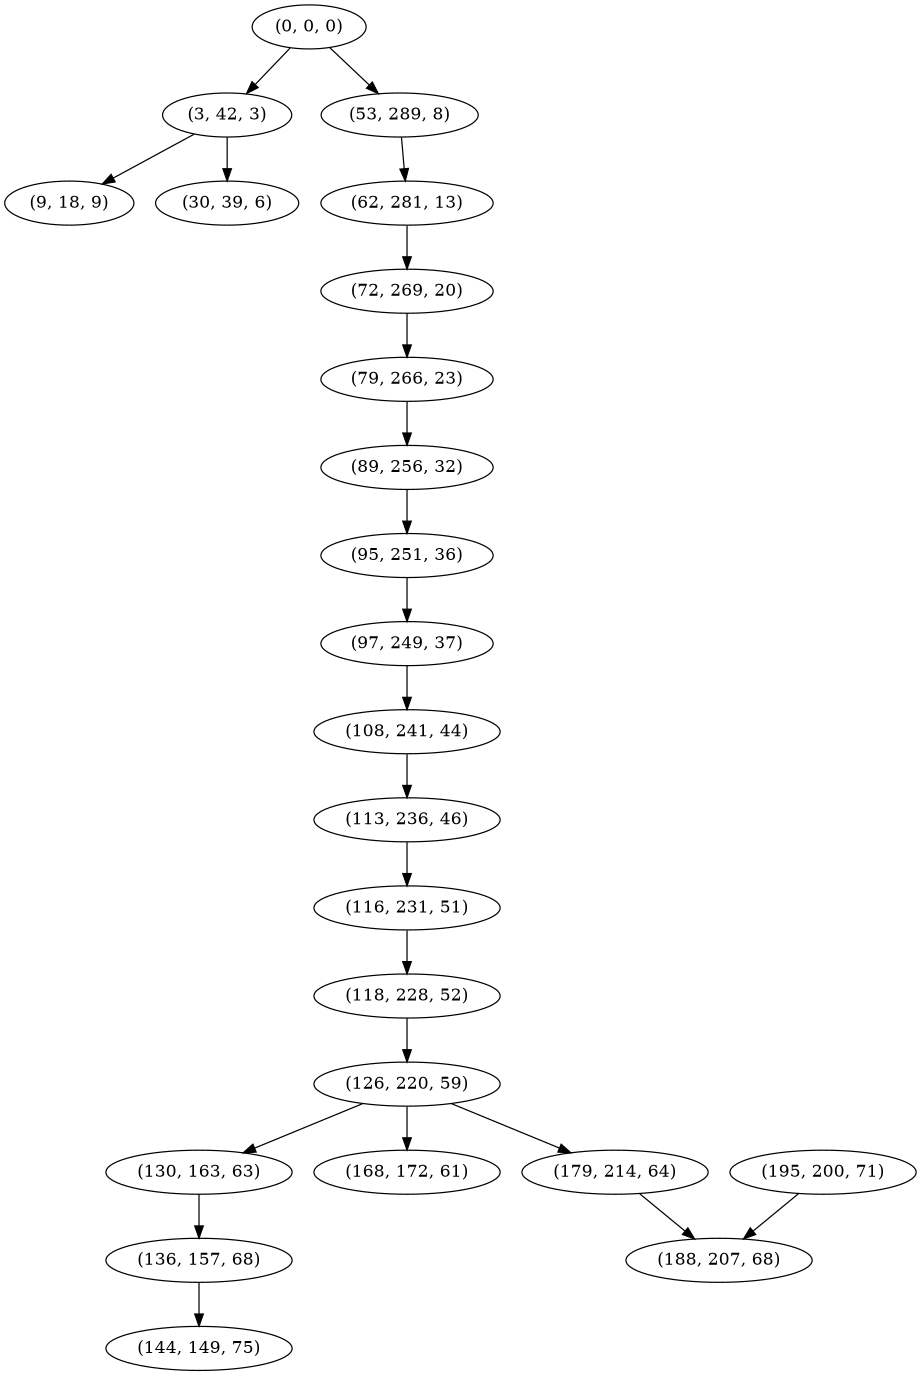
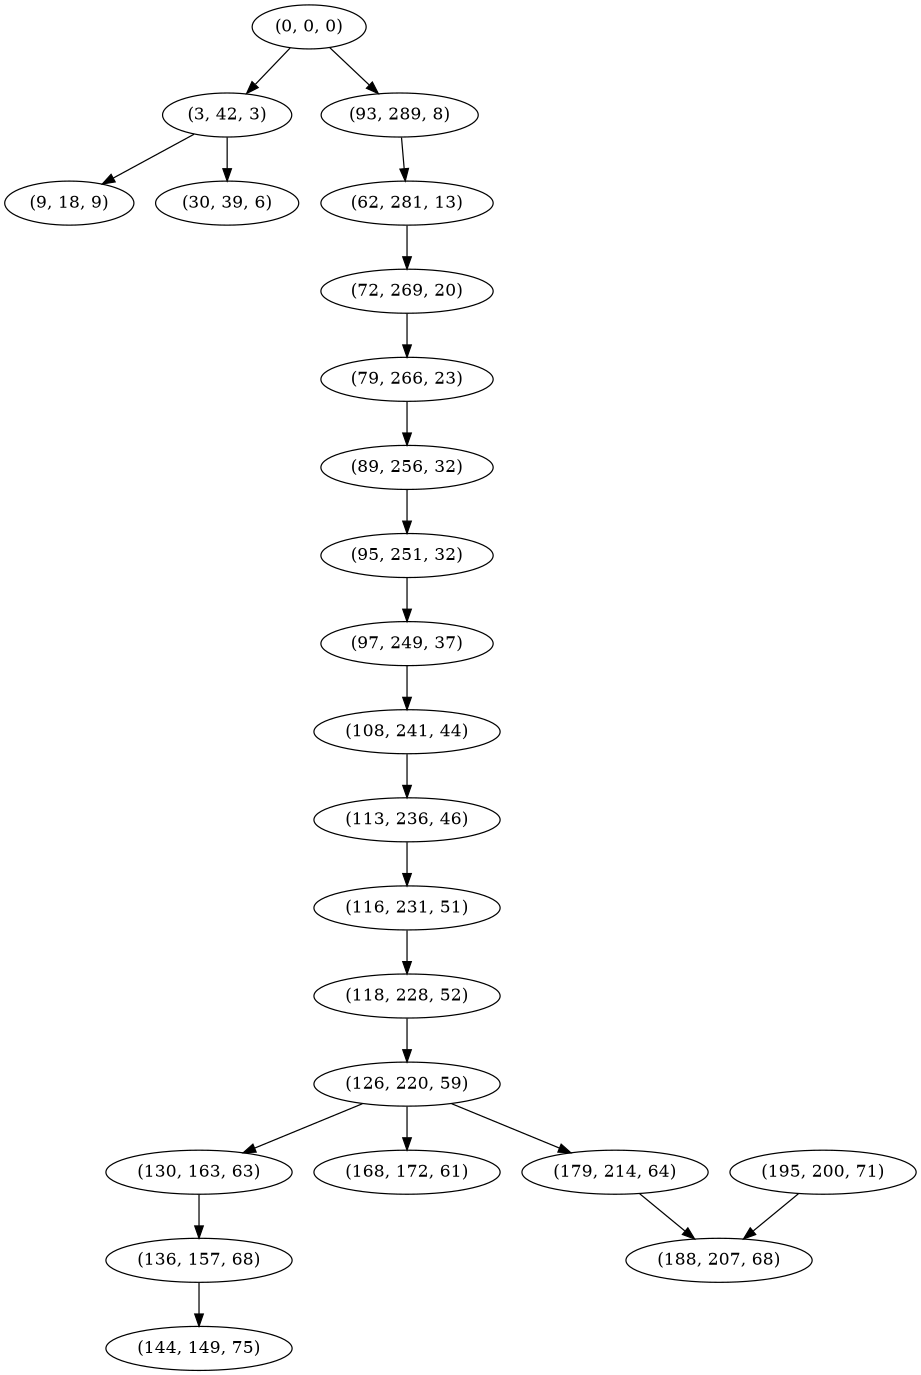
node "(53, 289, 8)": label "(53, 289, 8)" -> "(93, 289, 8)"
node "(95, 251, 36)": label "(95, 251, 36)" -> "(95, 251, 32)"
